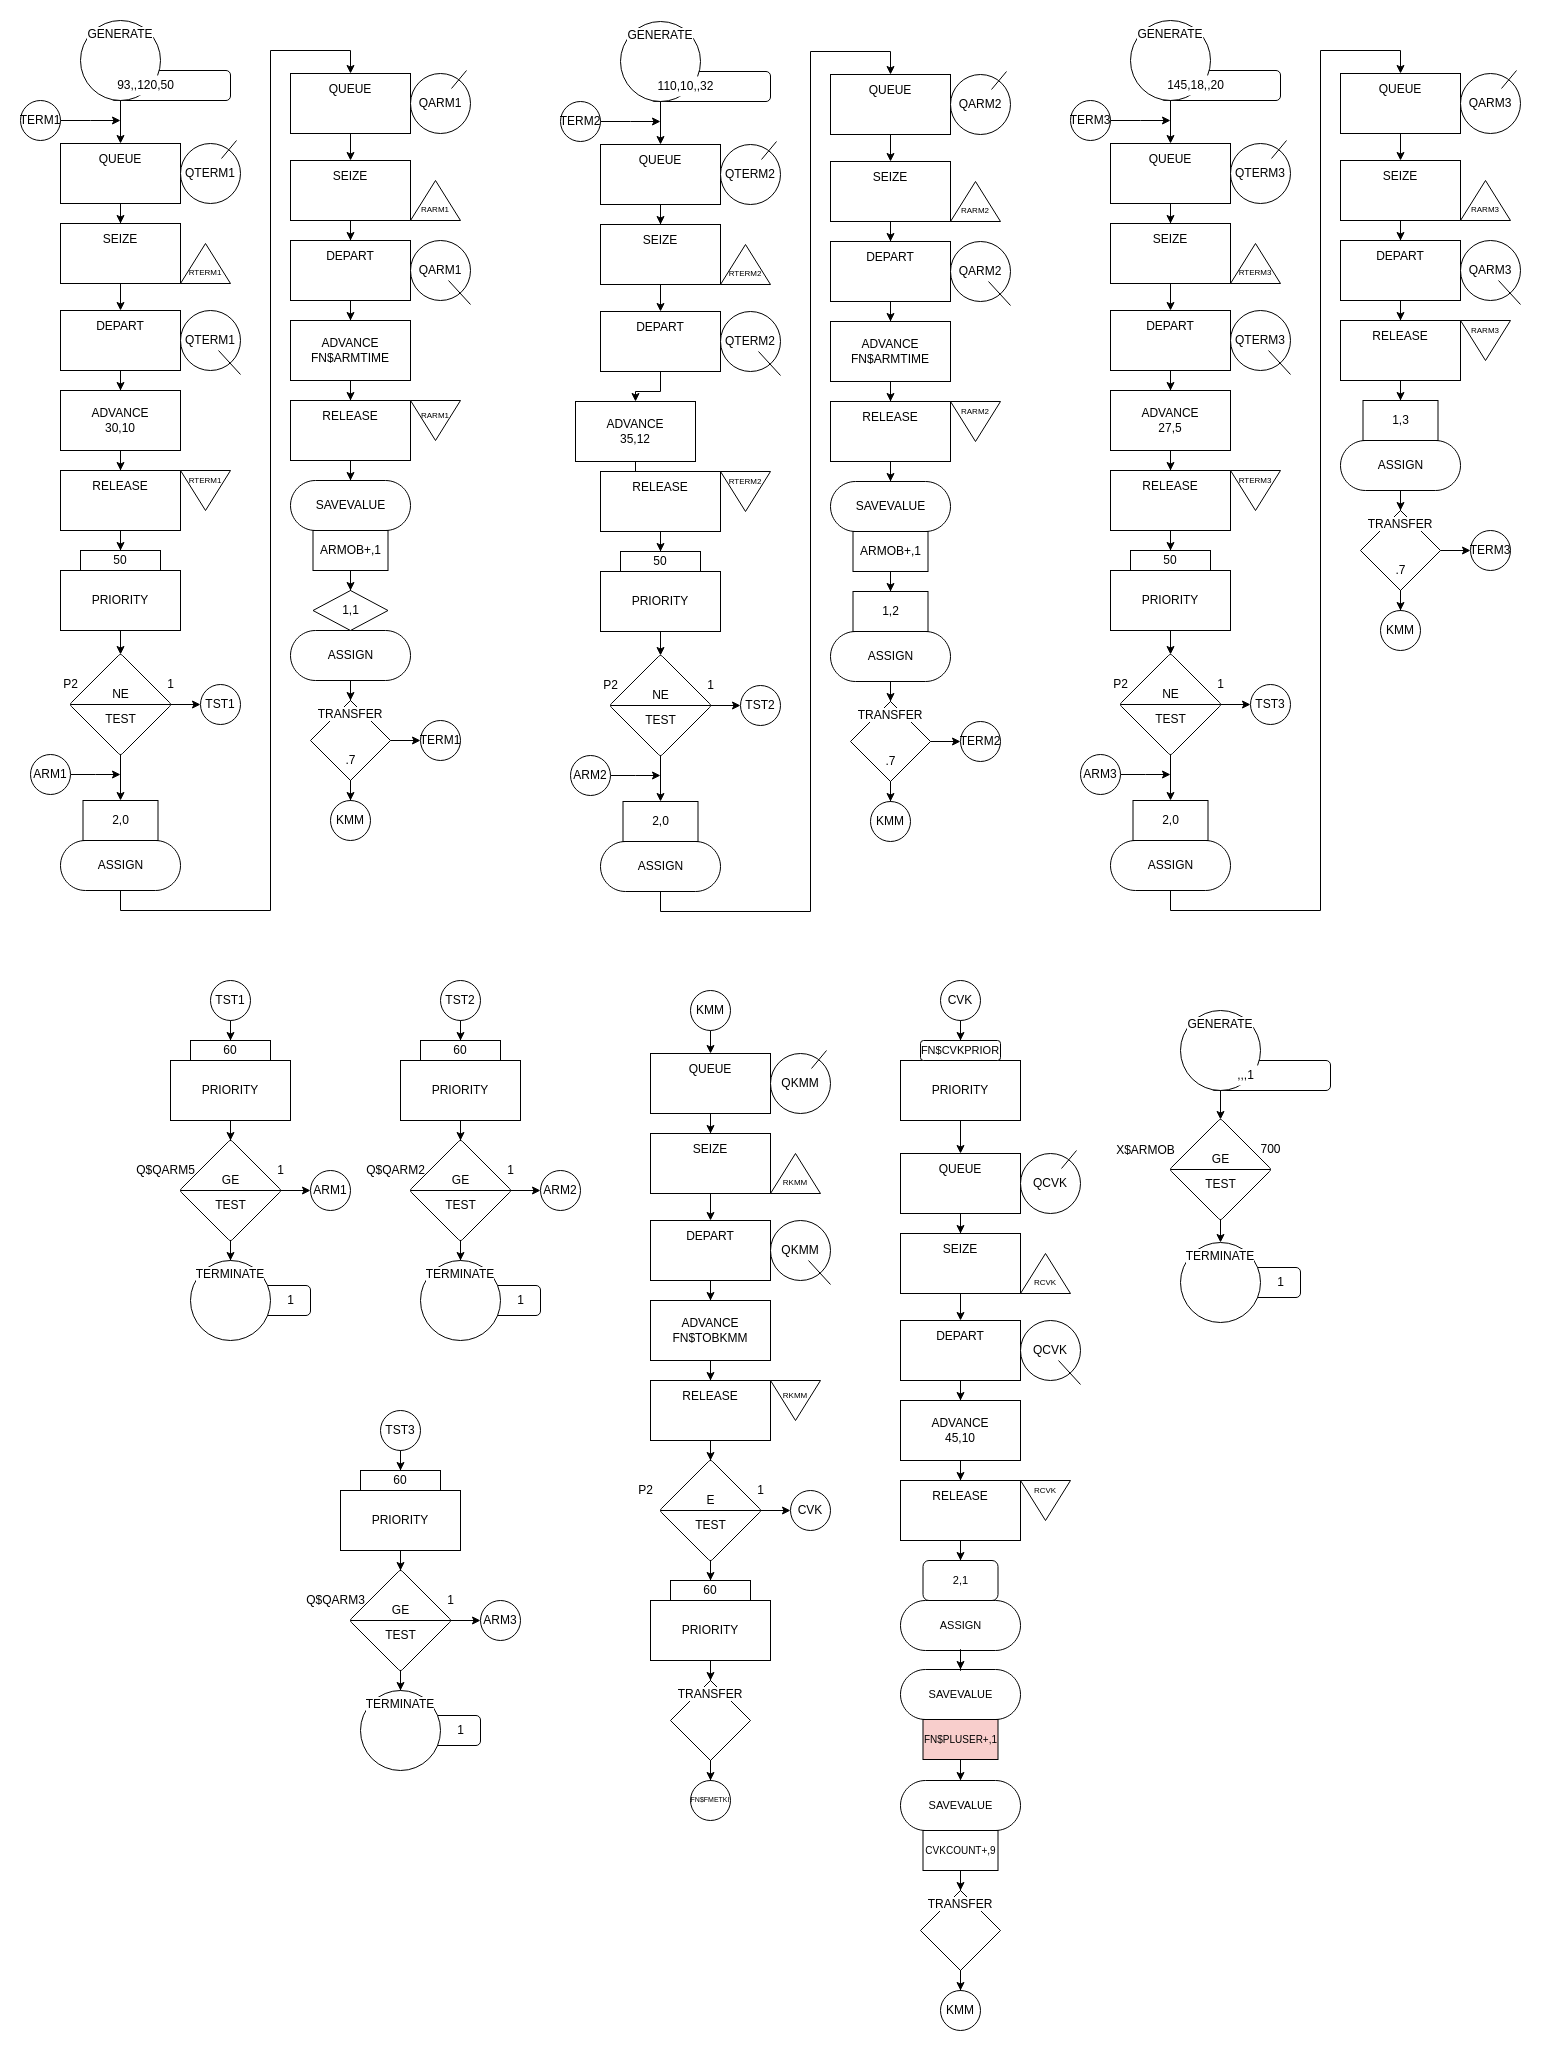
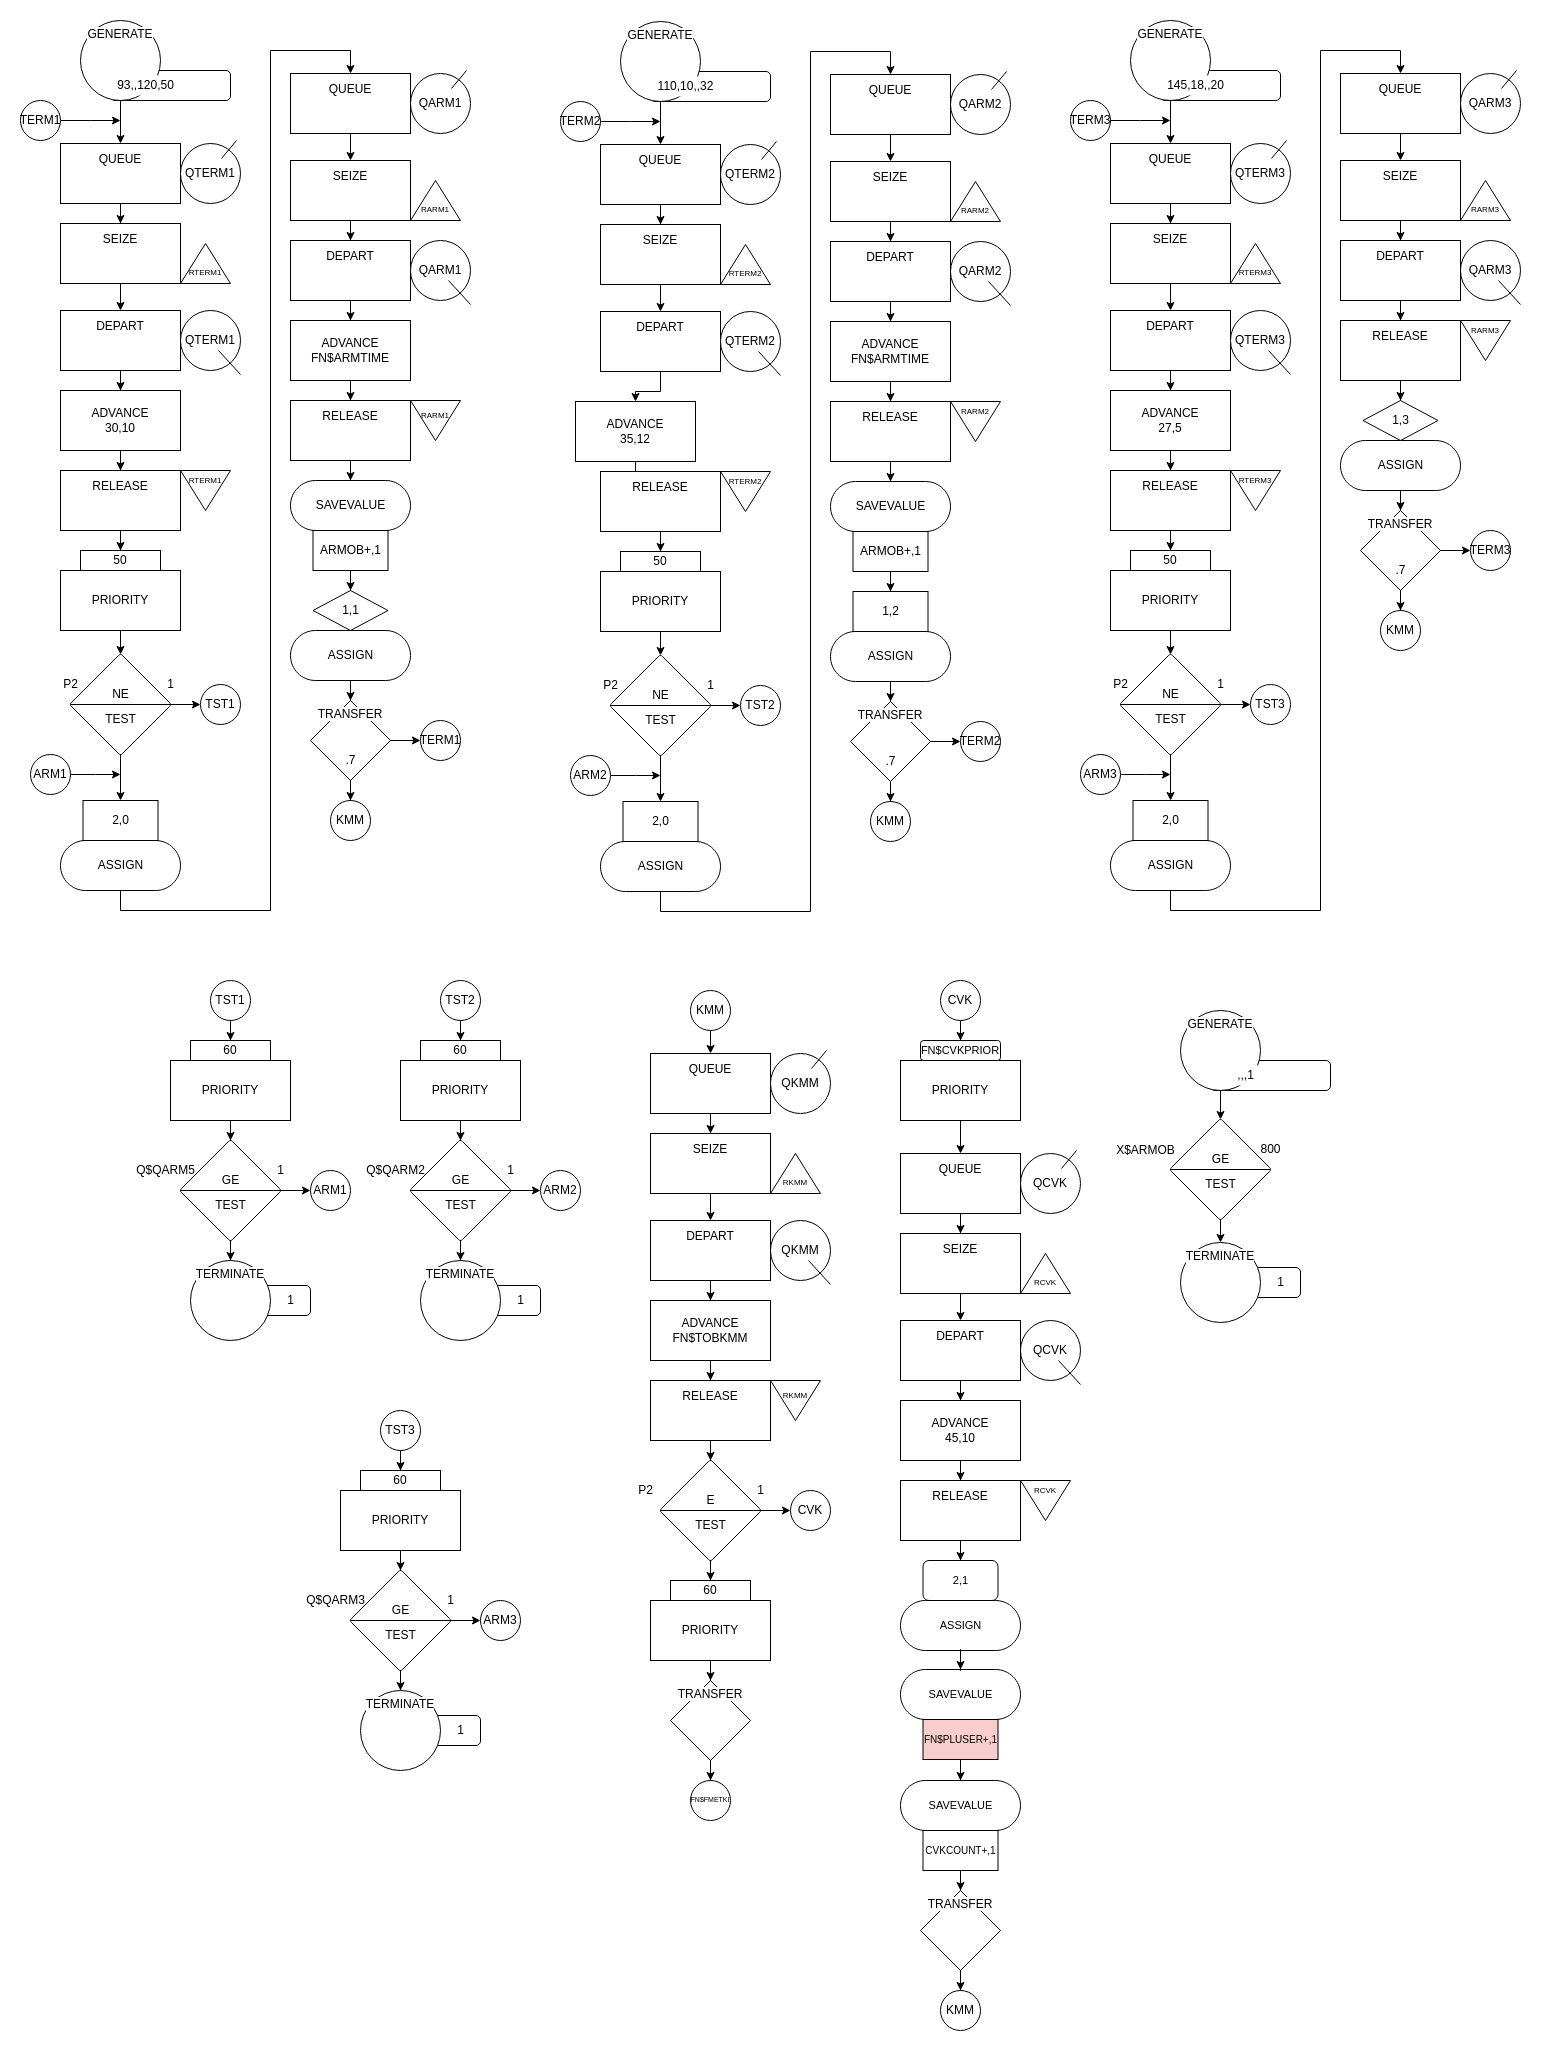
node "1,3": shape rectangle -> diamond
node "700": label "700" -> "800"
node "CVKCOUNT+,9": label "CVKCOUNT+,9" -> "CVKCOUNT+,1"
